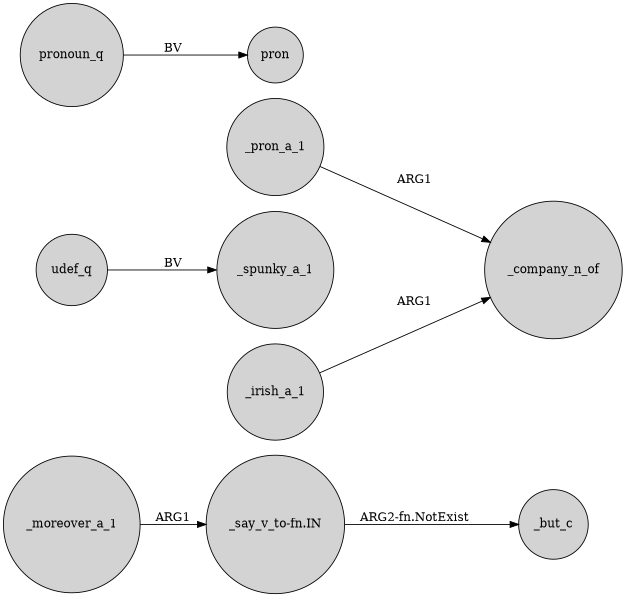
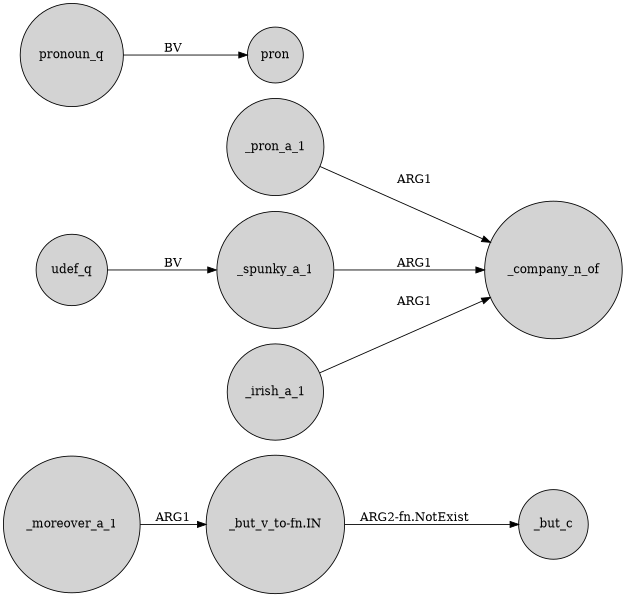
edge "_spunky_a_1" -> "_company_n_of": added, label "ARG1"
node "_say_v_to-fn.IN": label "_say_v_to-fn.IN" -> "_but_v_to-fn.IN"
